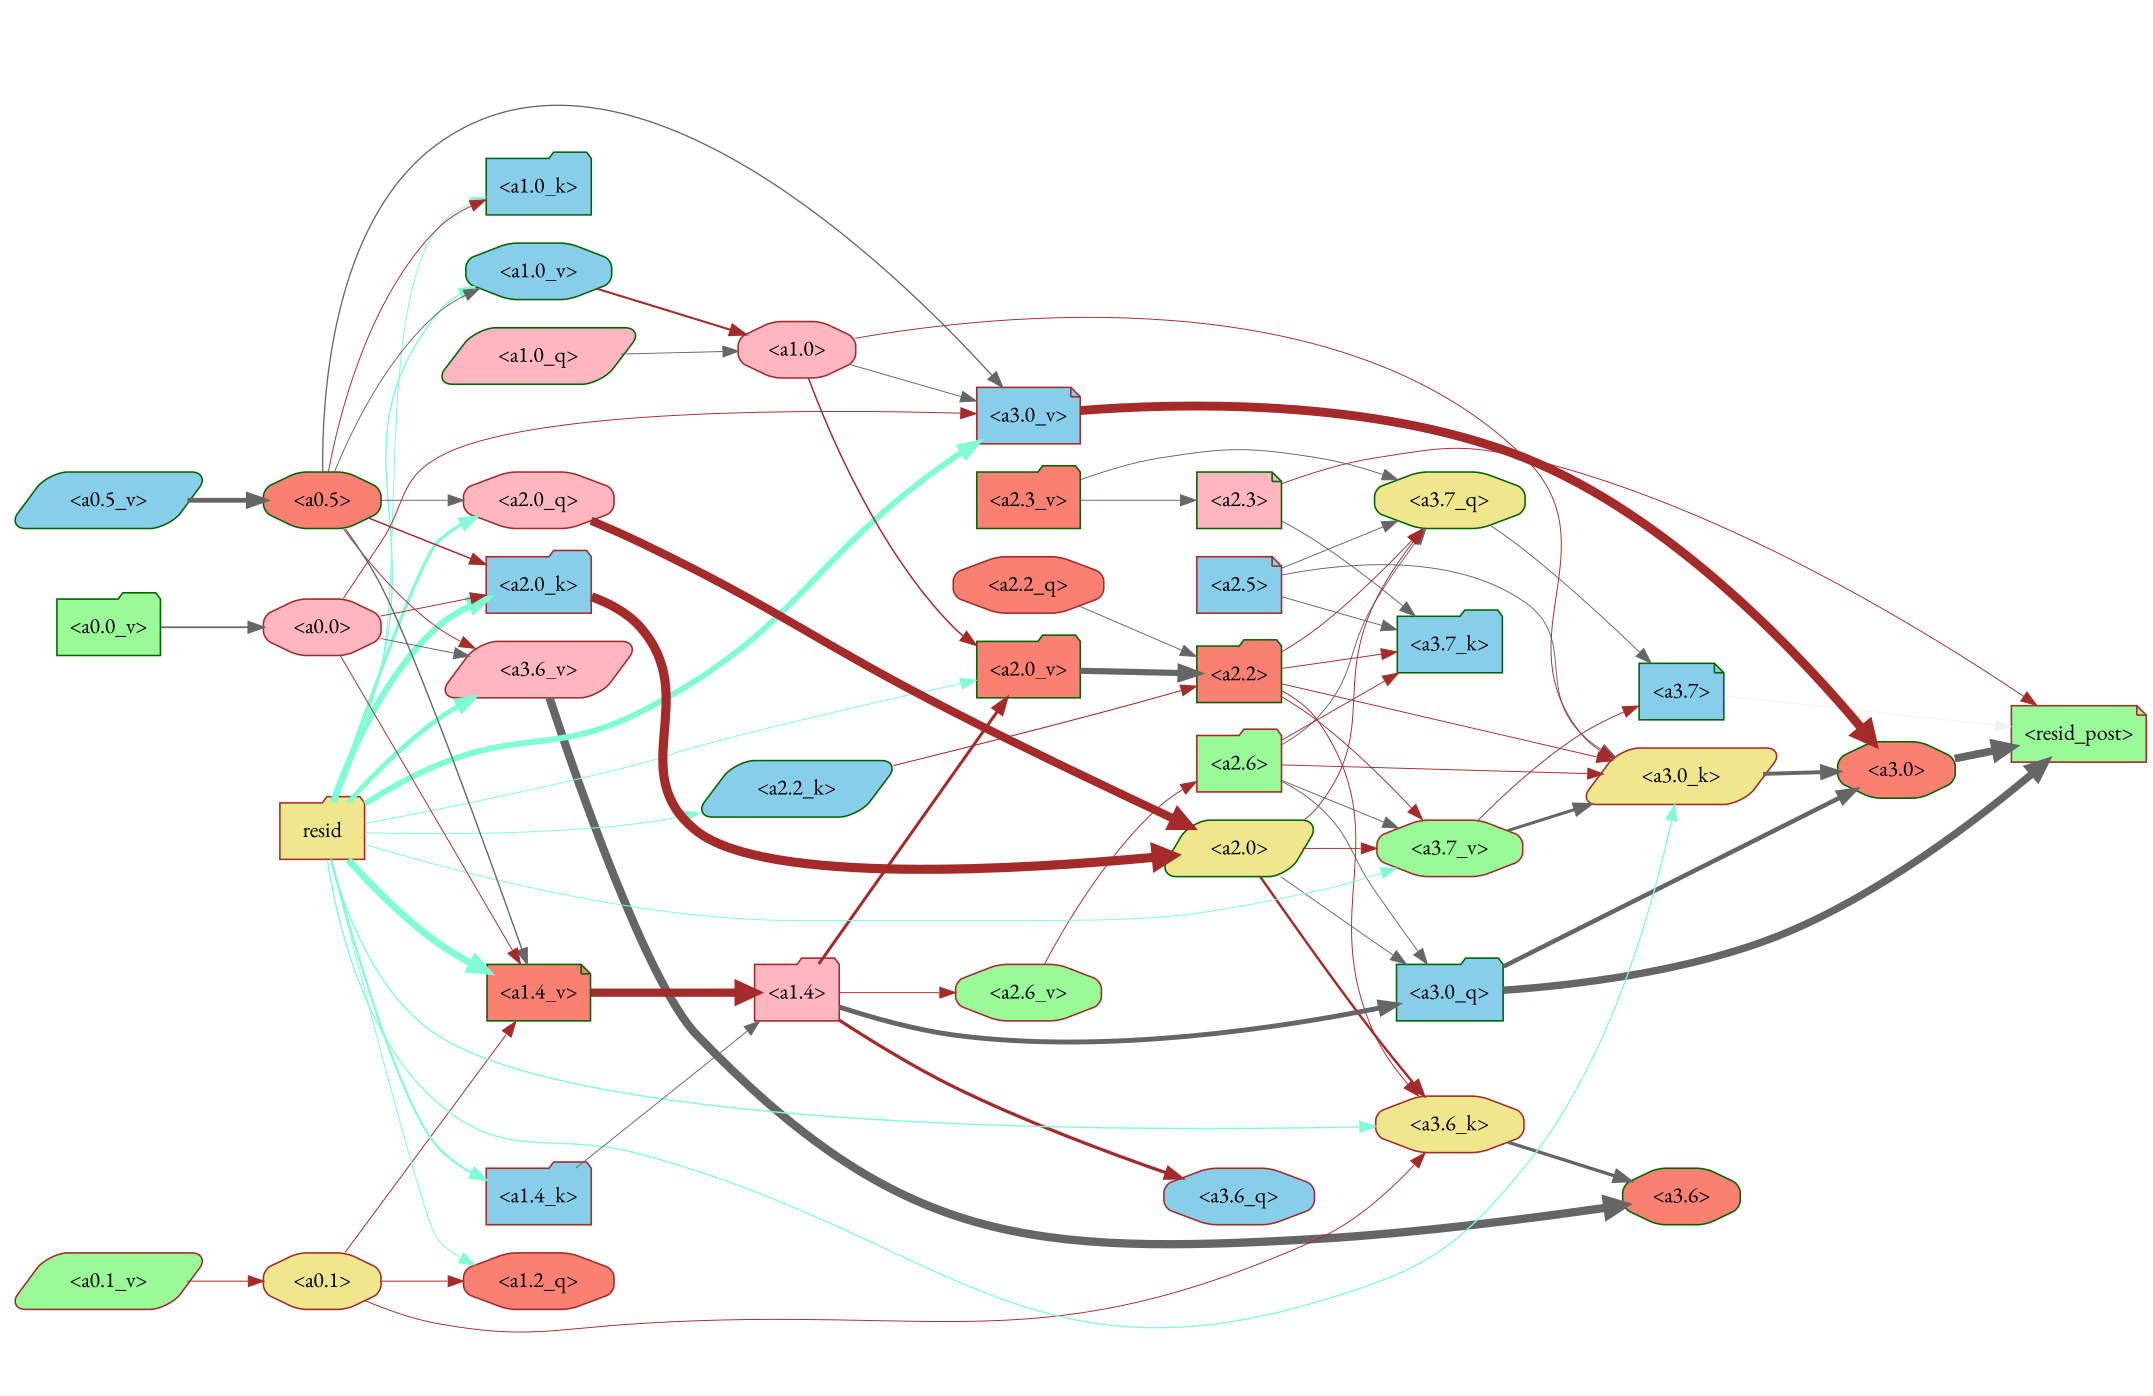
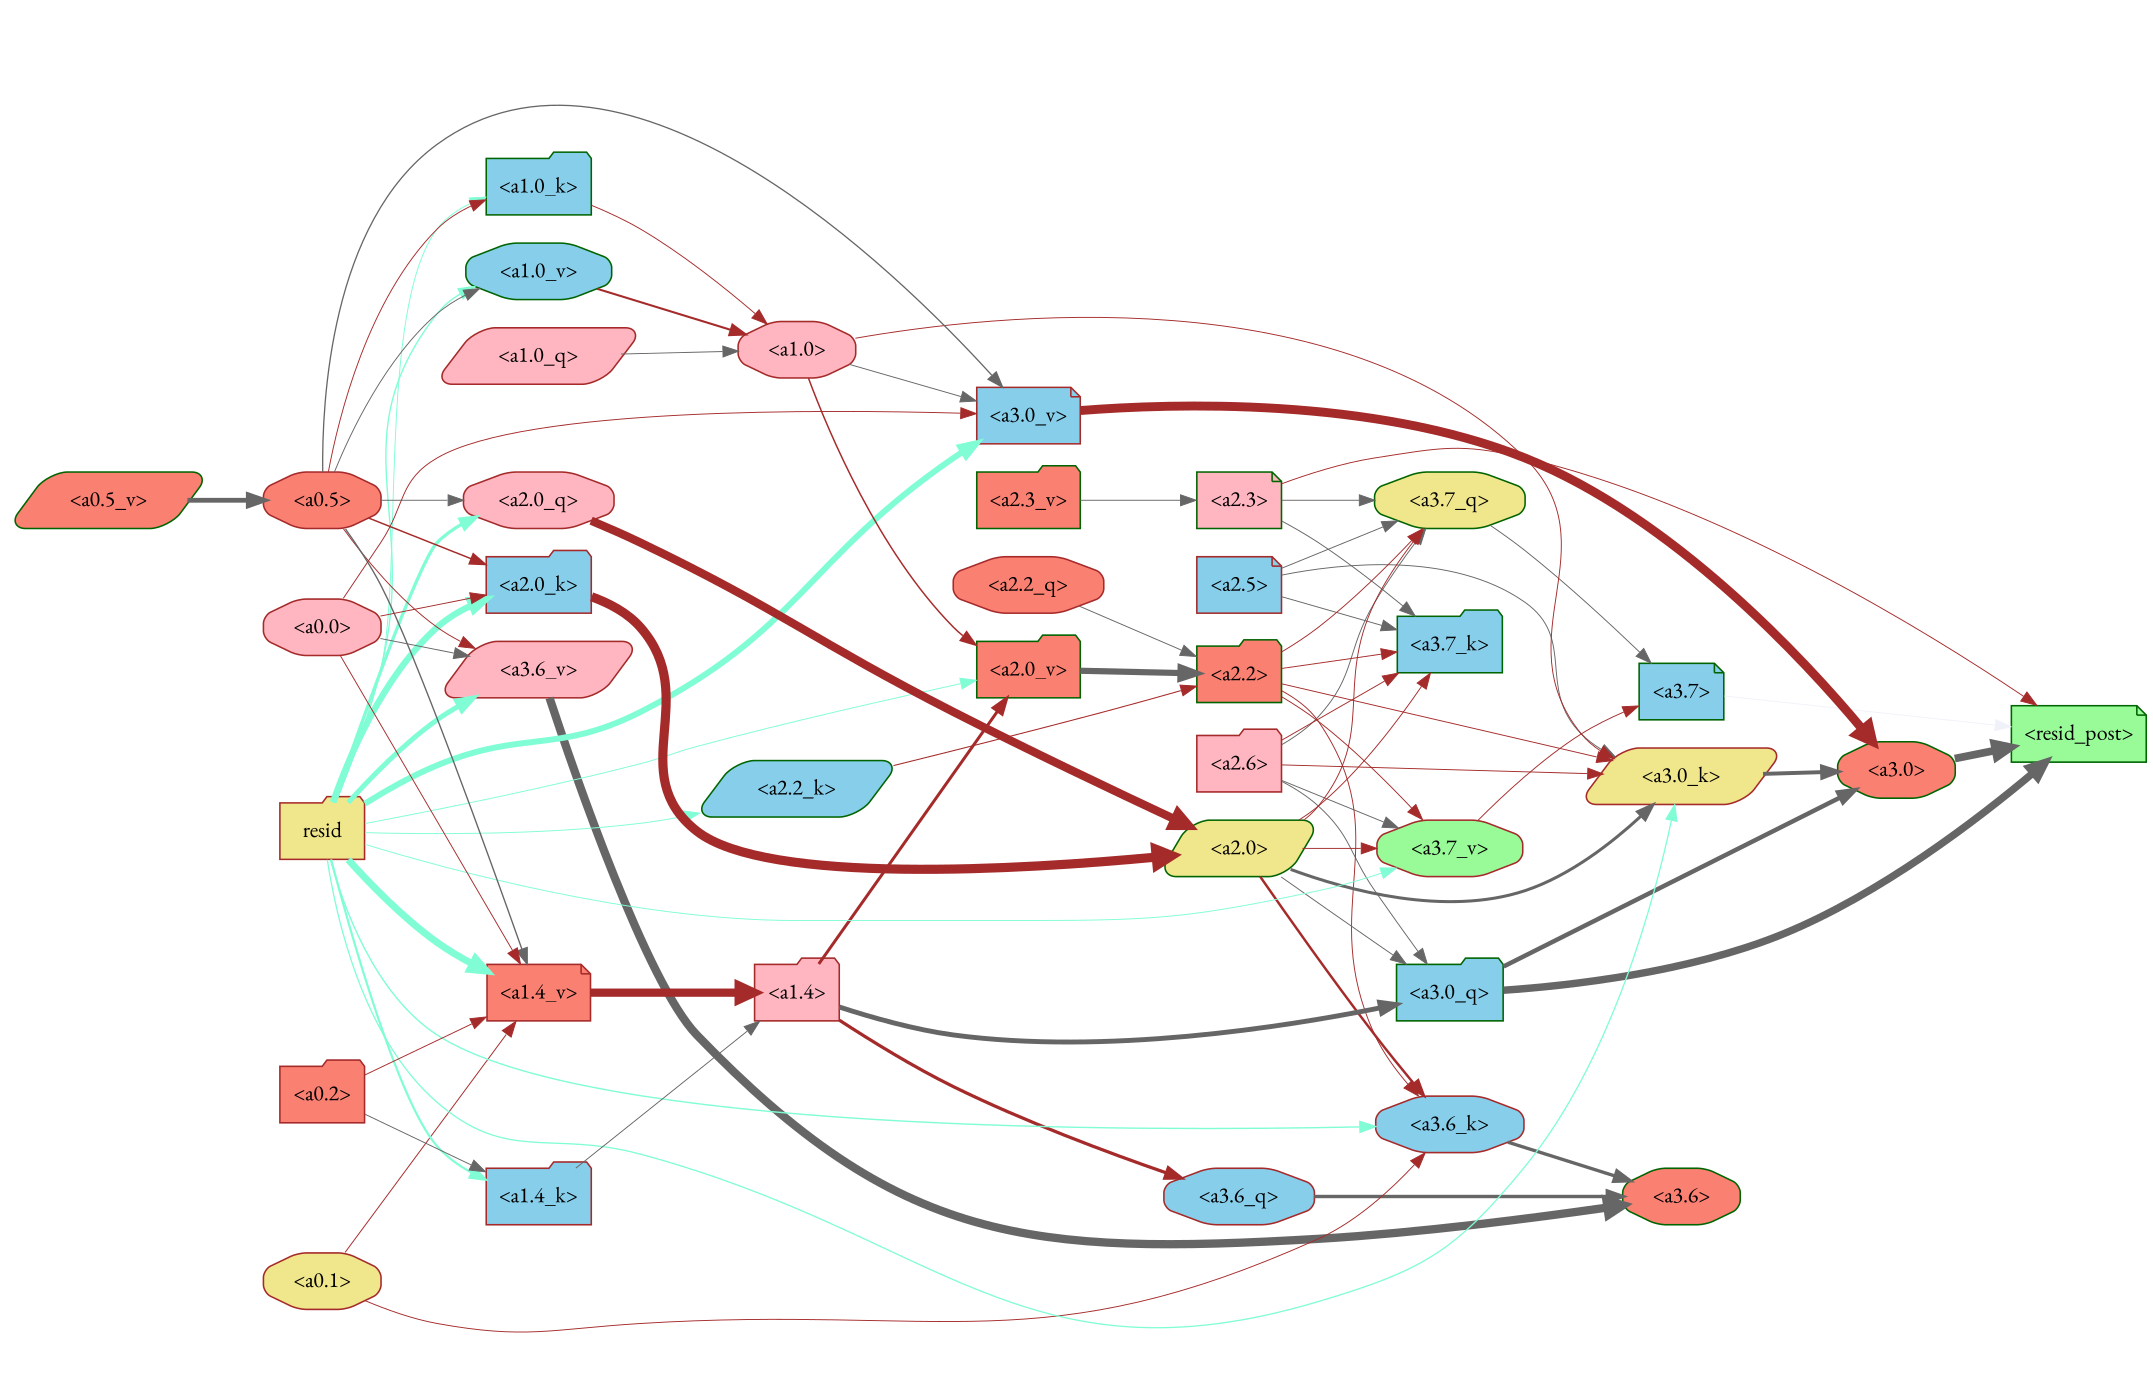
edge "<a1.0_k>" -> "<a1.0>": added
node "<a1.0_q>": color darkgreen -> brown
edge "<a2.3_v>" -> "<a3.7_q>": now "<a2.3>" -> "<a3.7_q>"
node "<a0.5_v>": fillcolor skyblue -> salmon
node "<a0.5>": color darkgreen -> brown
node "<a0.0_v>": removed
node "<resid_post>": color brown -> darkgreen
edge "<a2.0>" -> "<a3.7_k>": added
node "<a2.6>": fillcolor palegreen -> lightpink
edge "<a3.7_v>" -> "<a3.0_k>": now "<a2.0>" -> "<a3.0_k>"
node "<a1.4_v>": color darkgreen -> brown
node "<a2.6_v>": removed
node "<a0.2>": added
node "<a3.6_k>": fillcolor khaki -> skyblue
edge "<a3.6_q>" -> "<a3.6>": added
node "<a0.1_v>": removed
node "<a1.2_q>": removed
